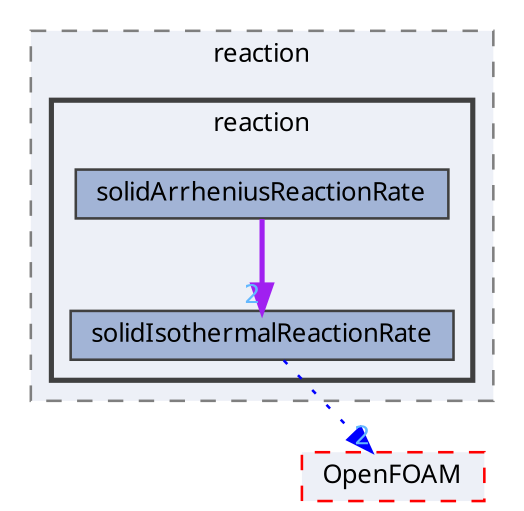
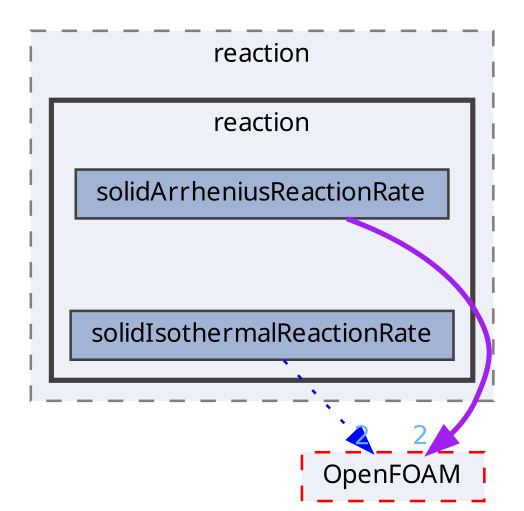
edge "solidArrheniusReactionRate" -> "solidIsothermalReactionRate": now "solidArrheniusReactionRate" -> "OpenFOAM"
